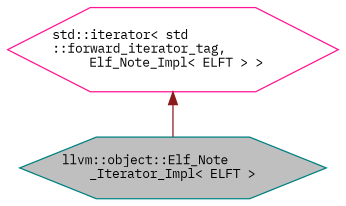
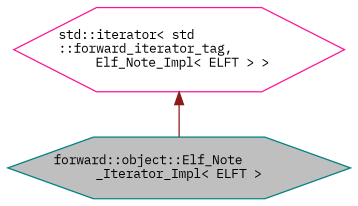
node "llvm::object::Elf_Note _Iterator_Impl< ELFT >": label "llvm::object::Elf_Note _Iterator_Impl< ELFT >" -> "forward::object::Elf_Note _Iterator_Impl< ELFT >"
